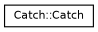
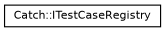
node "Catch::Catch": label "Catch::Catch" -> "Catch::ITestCaseRegistry"
